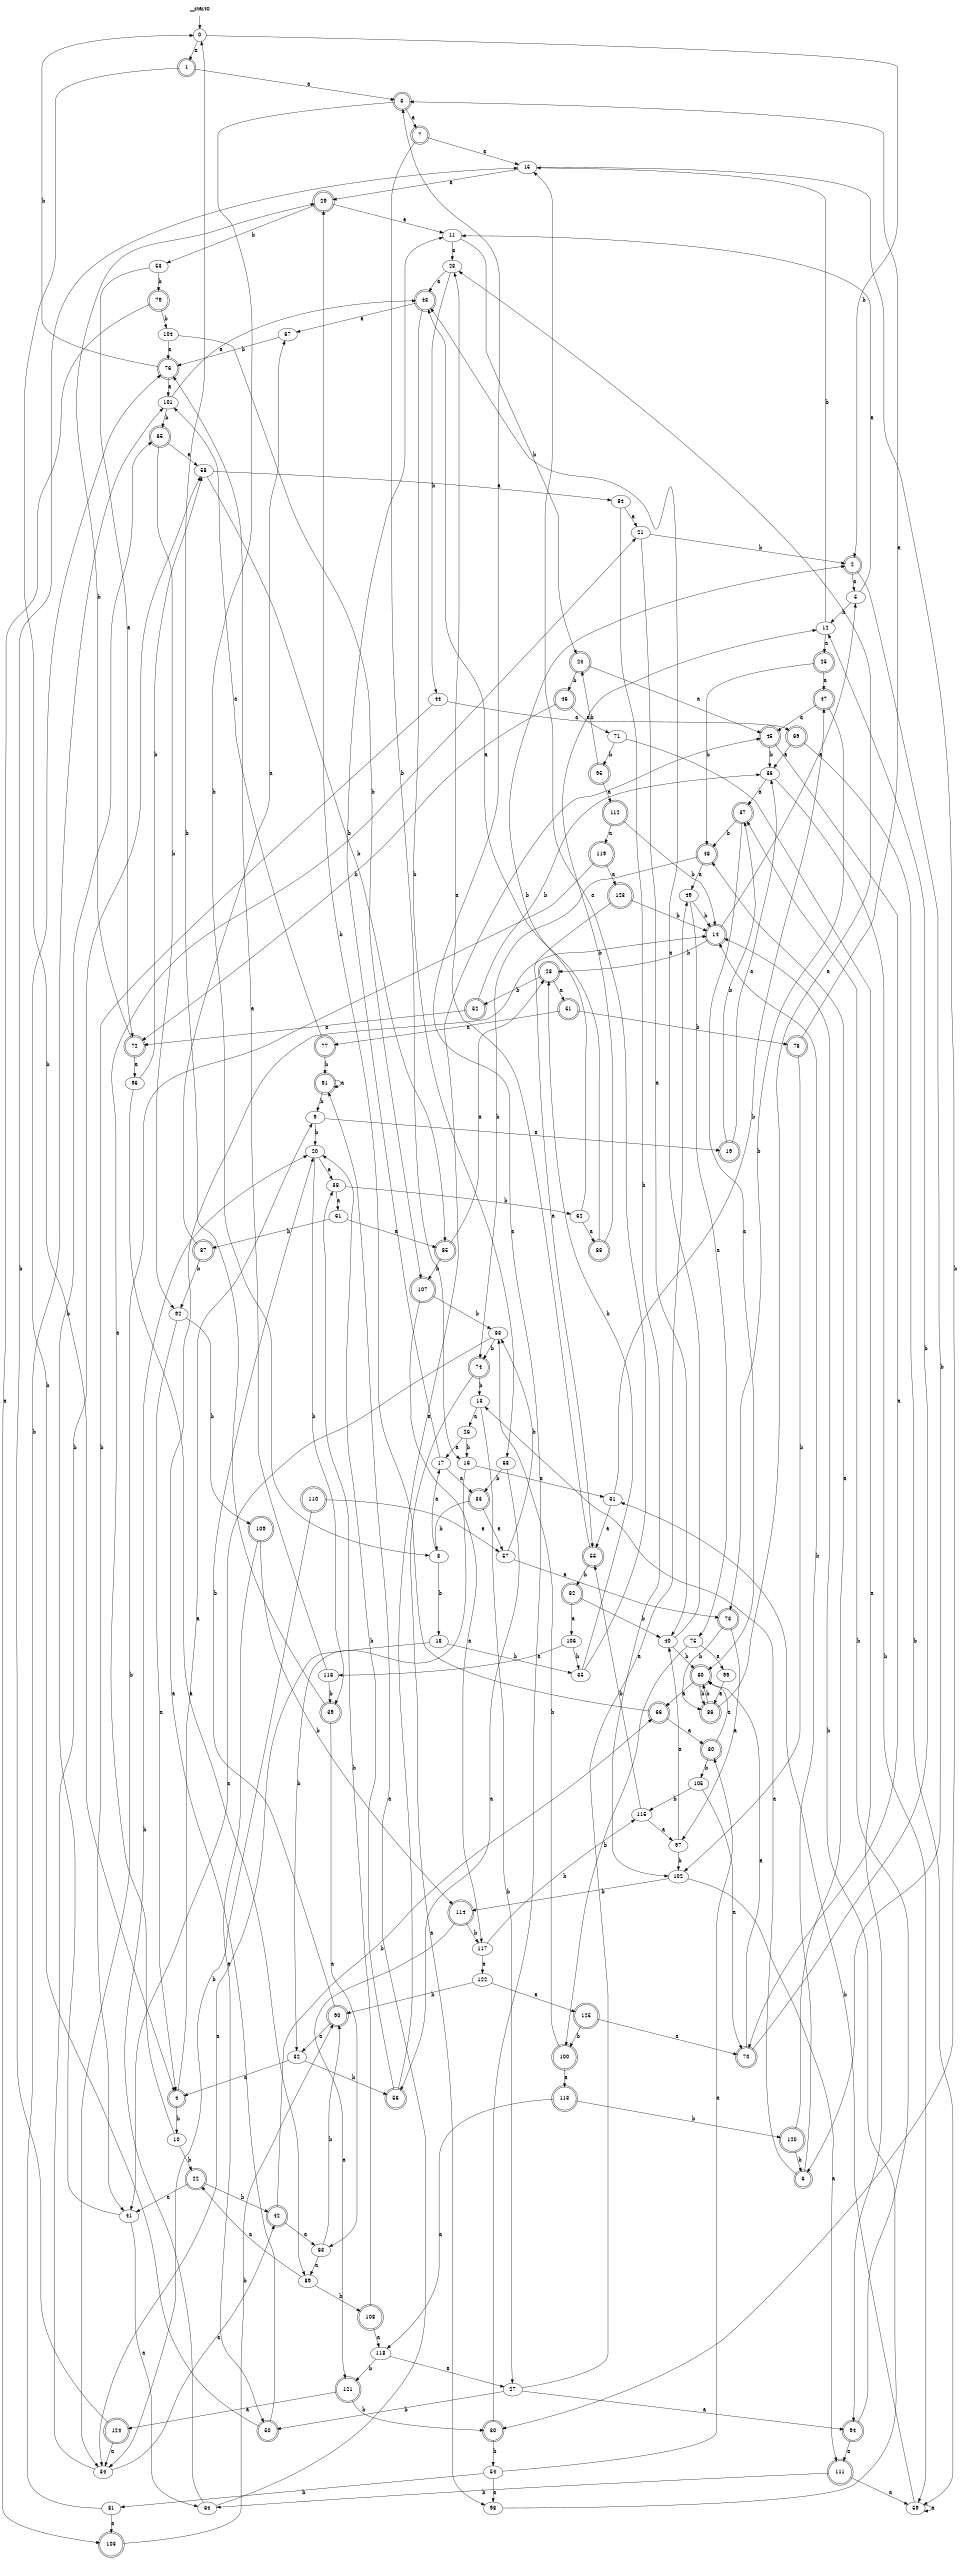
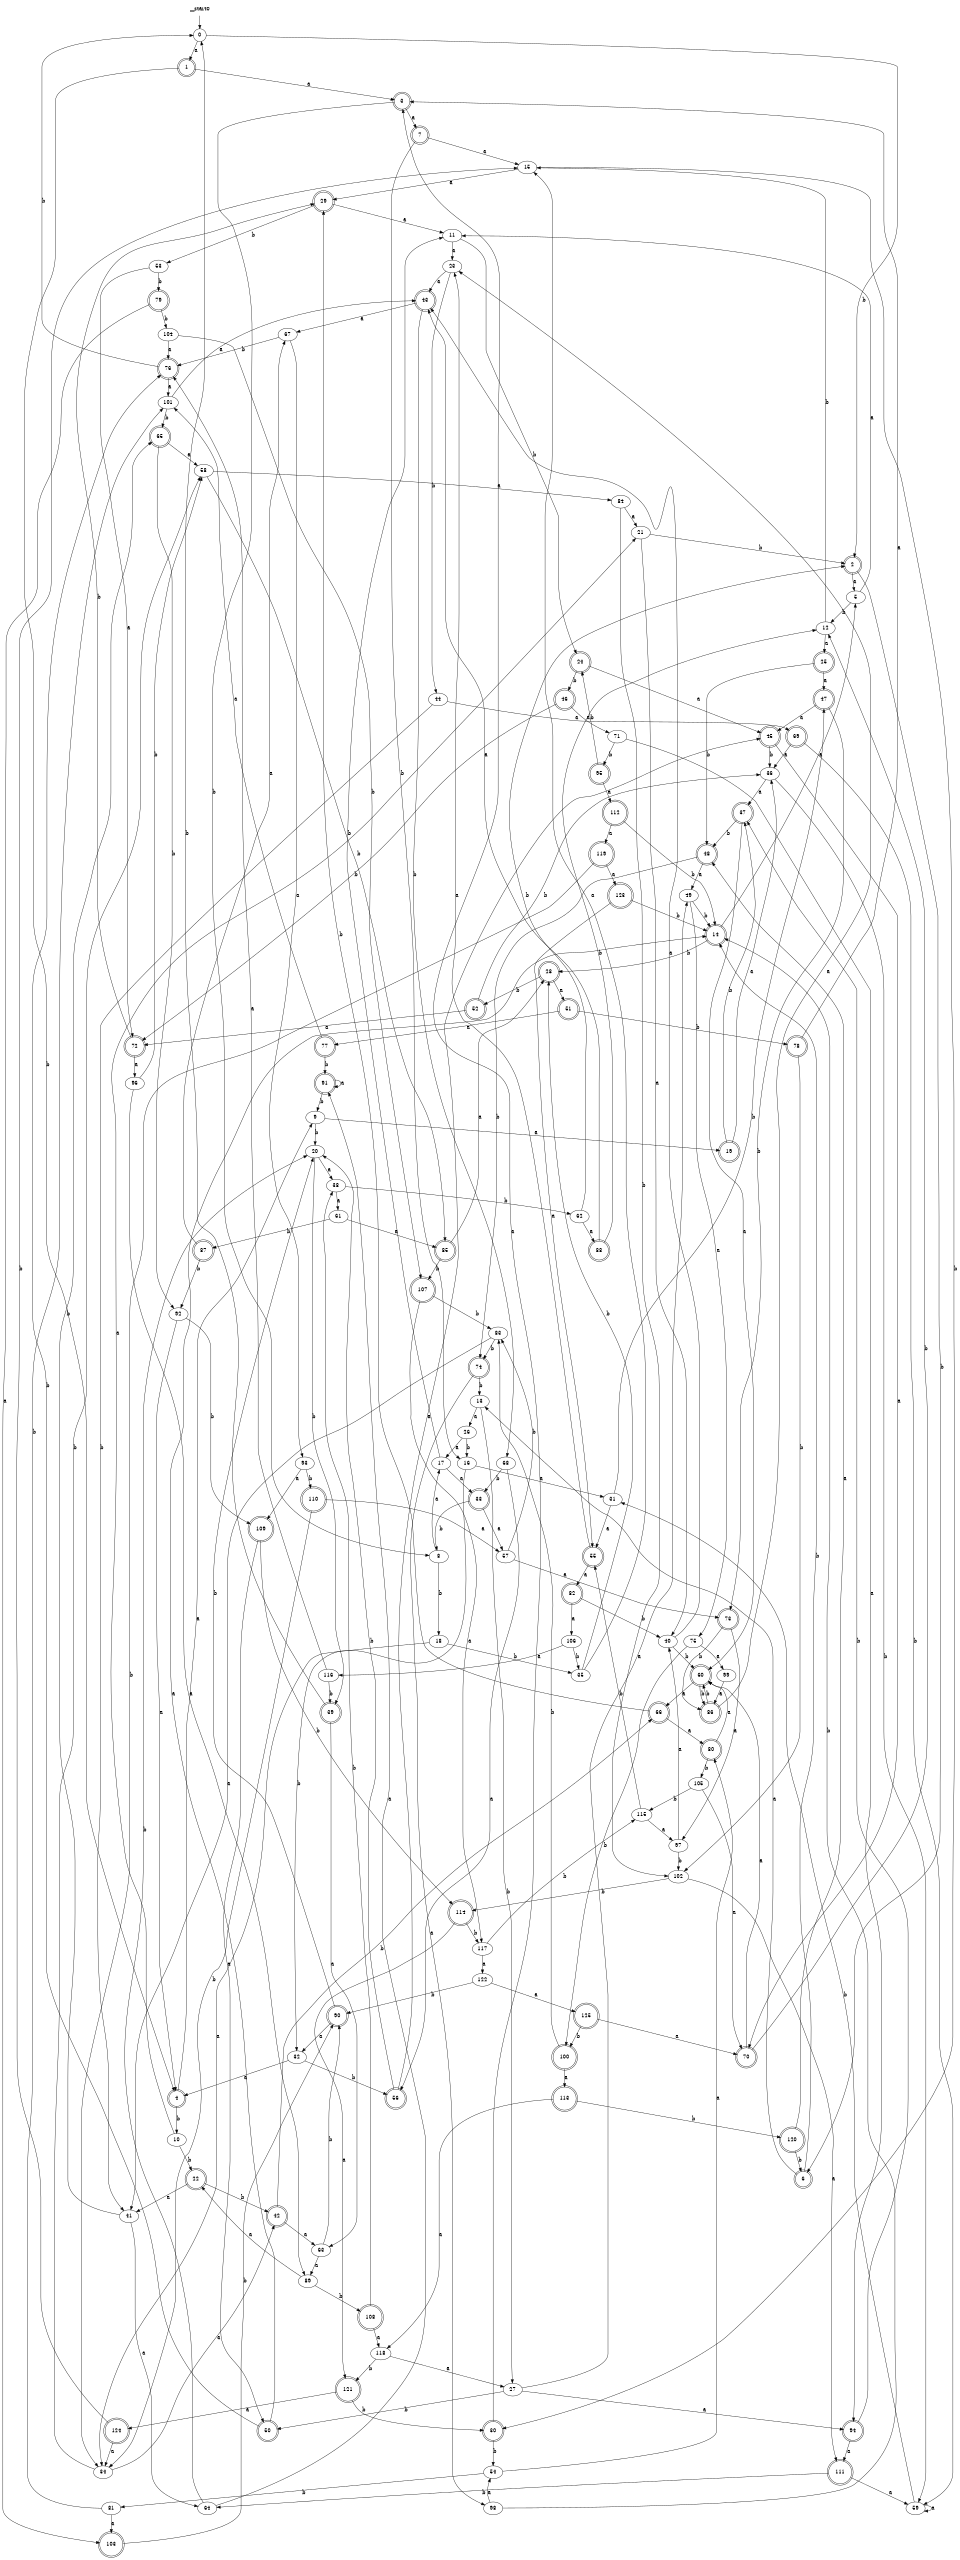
node "93": added
edge "55" -> "82": label "b" -> "a"
edge "54" -> "98": reversed
